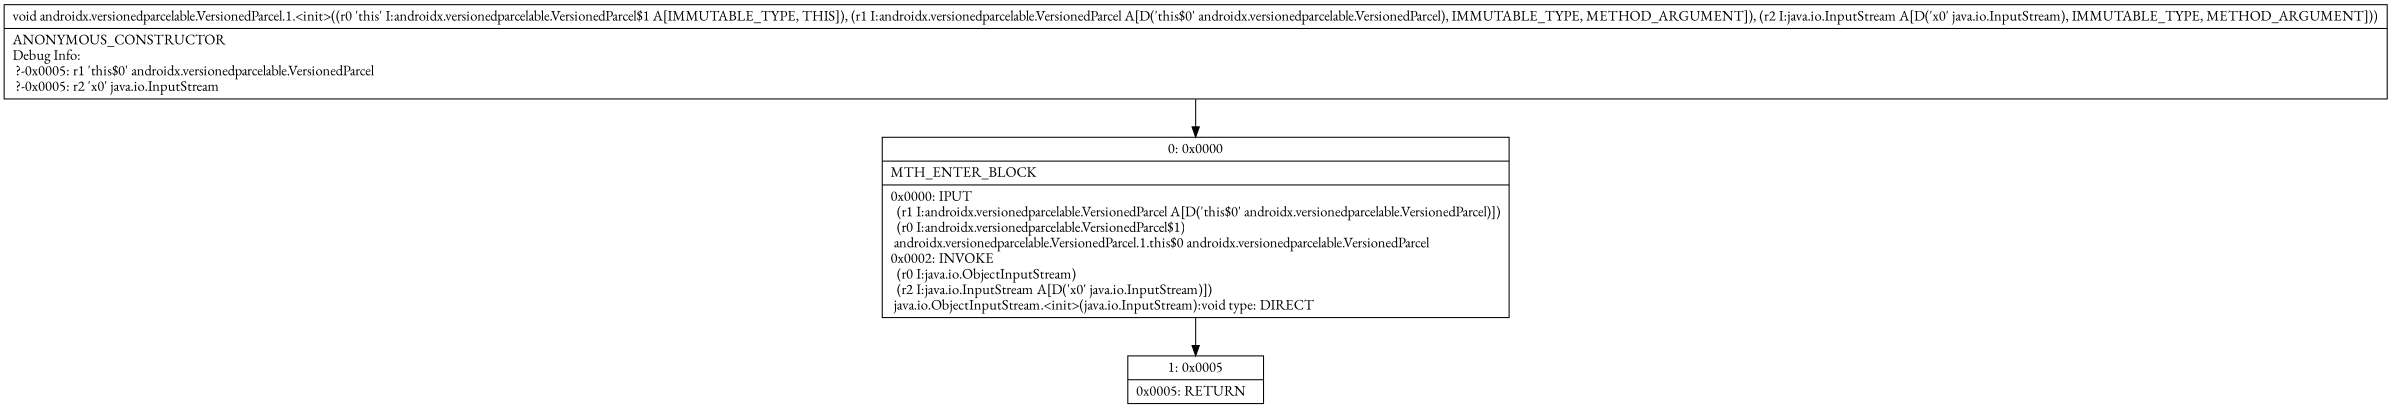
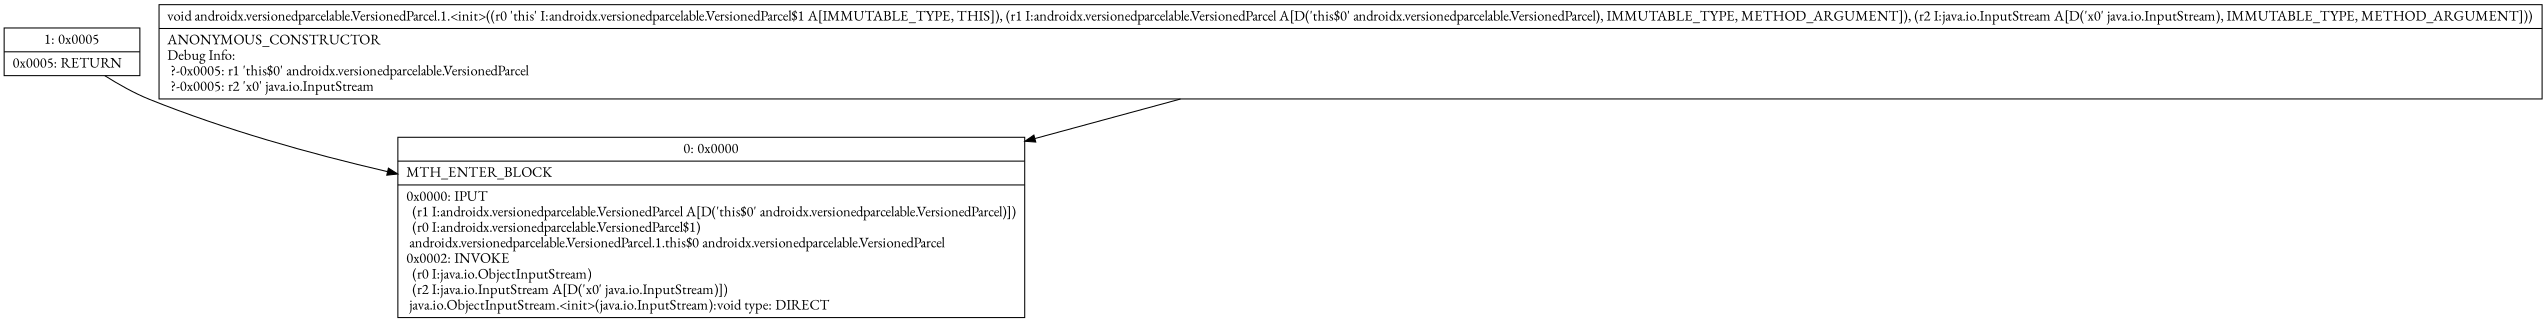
edge "0: 0x0000" -> "1: 0x0005": reversed
